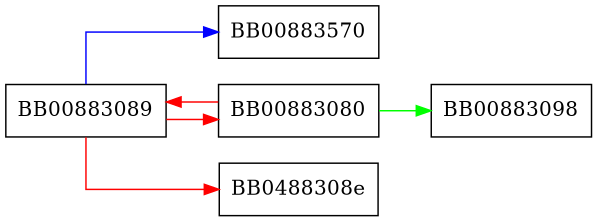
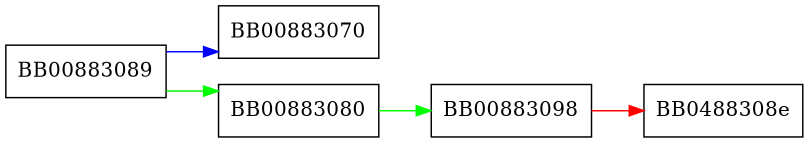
node "BB00883570": label "BB00883570" -> "BB00883070"
edge "BB00883080" -> "BB00883089": removed
edge "BB00883089" -> "BB00883080": color red -> green
edge "BB00883089" -> "BB0488308e": now "BB00883098" -> "BB0488308e"
